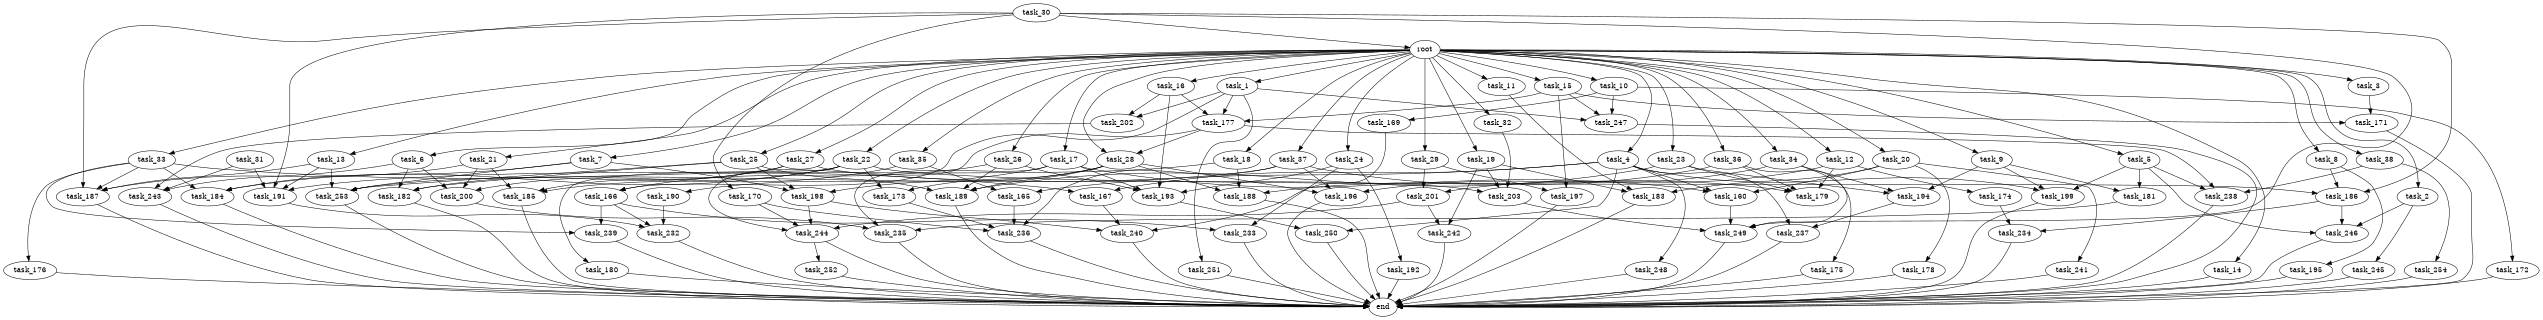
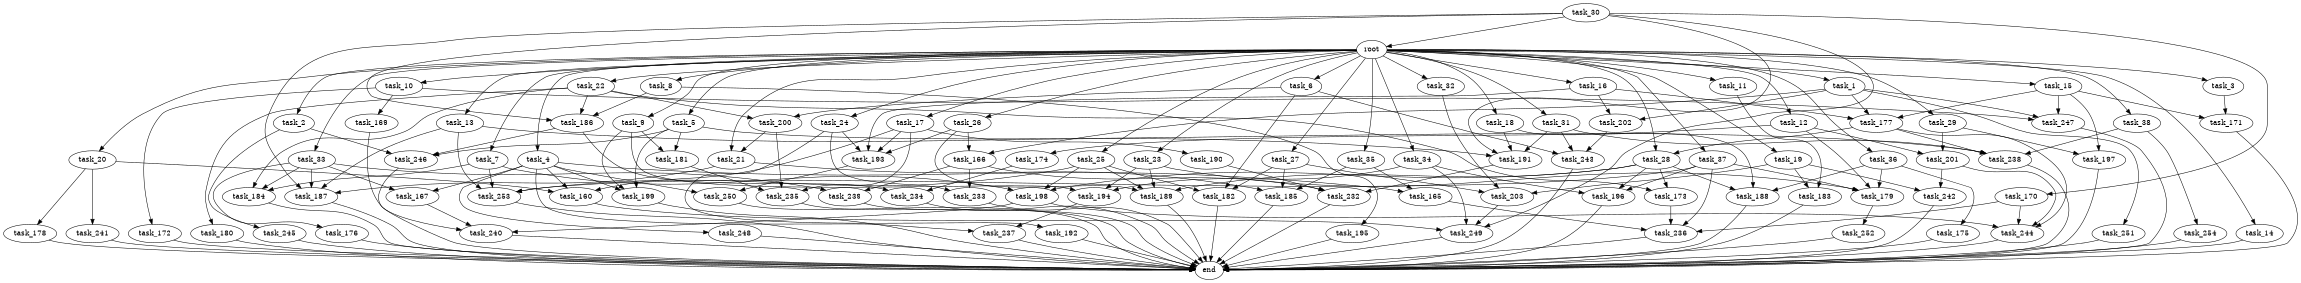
edge "root" -> "task_31": added
edge "task_31" -> "task_238": added
edge "task_21" -> "task_200": reversed
edge "task_20" -> "task_183": removed
edge "task_244" -> "task_252": now "task_179" -> "task_252"
